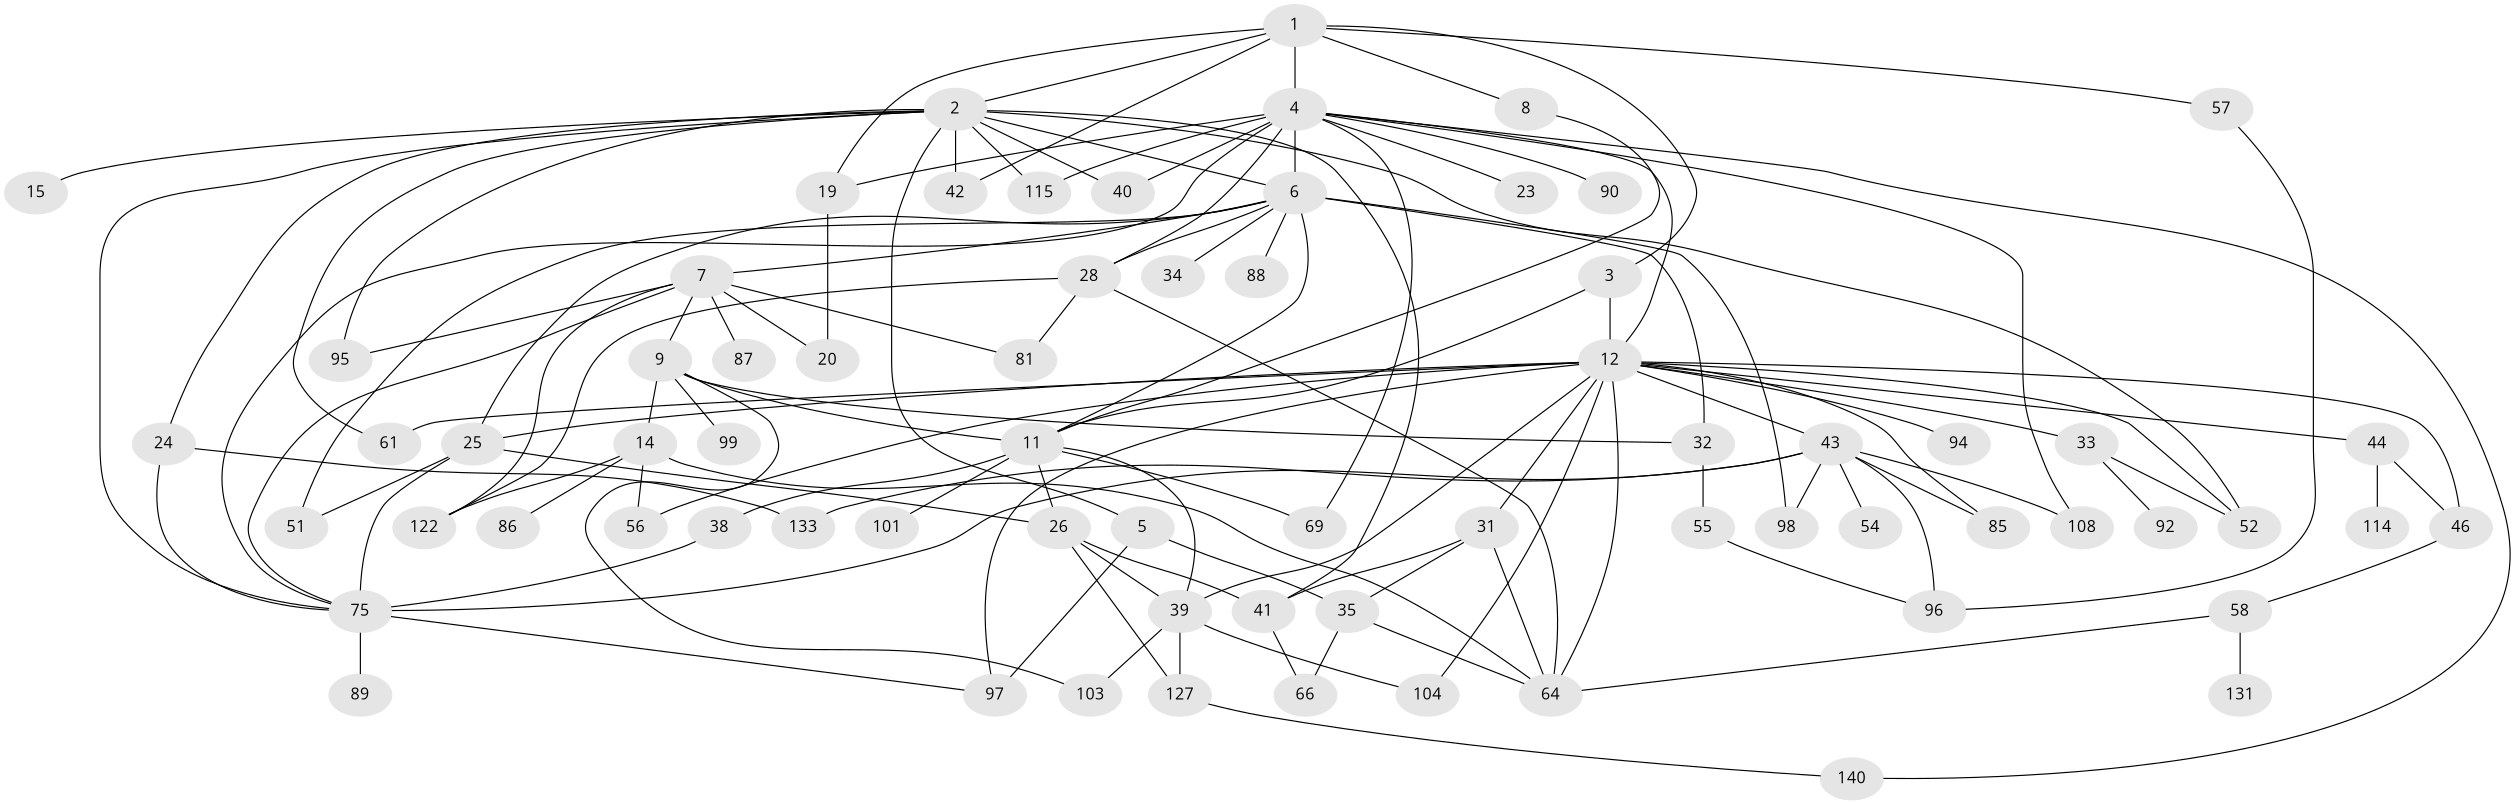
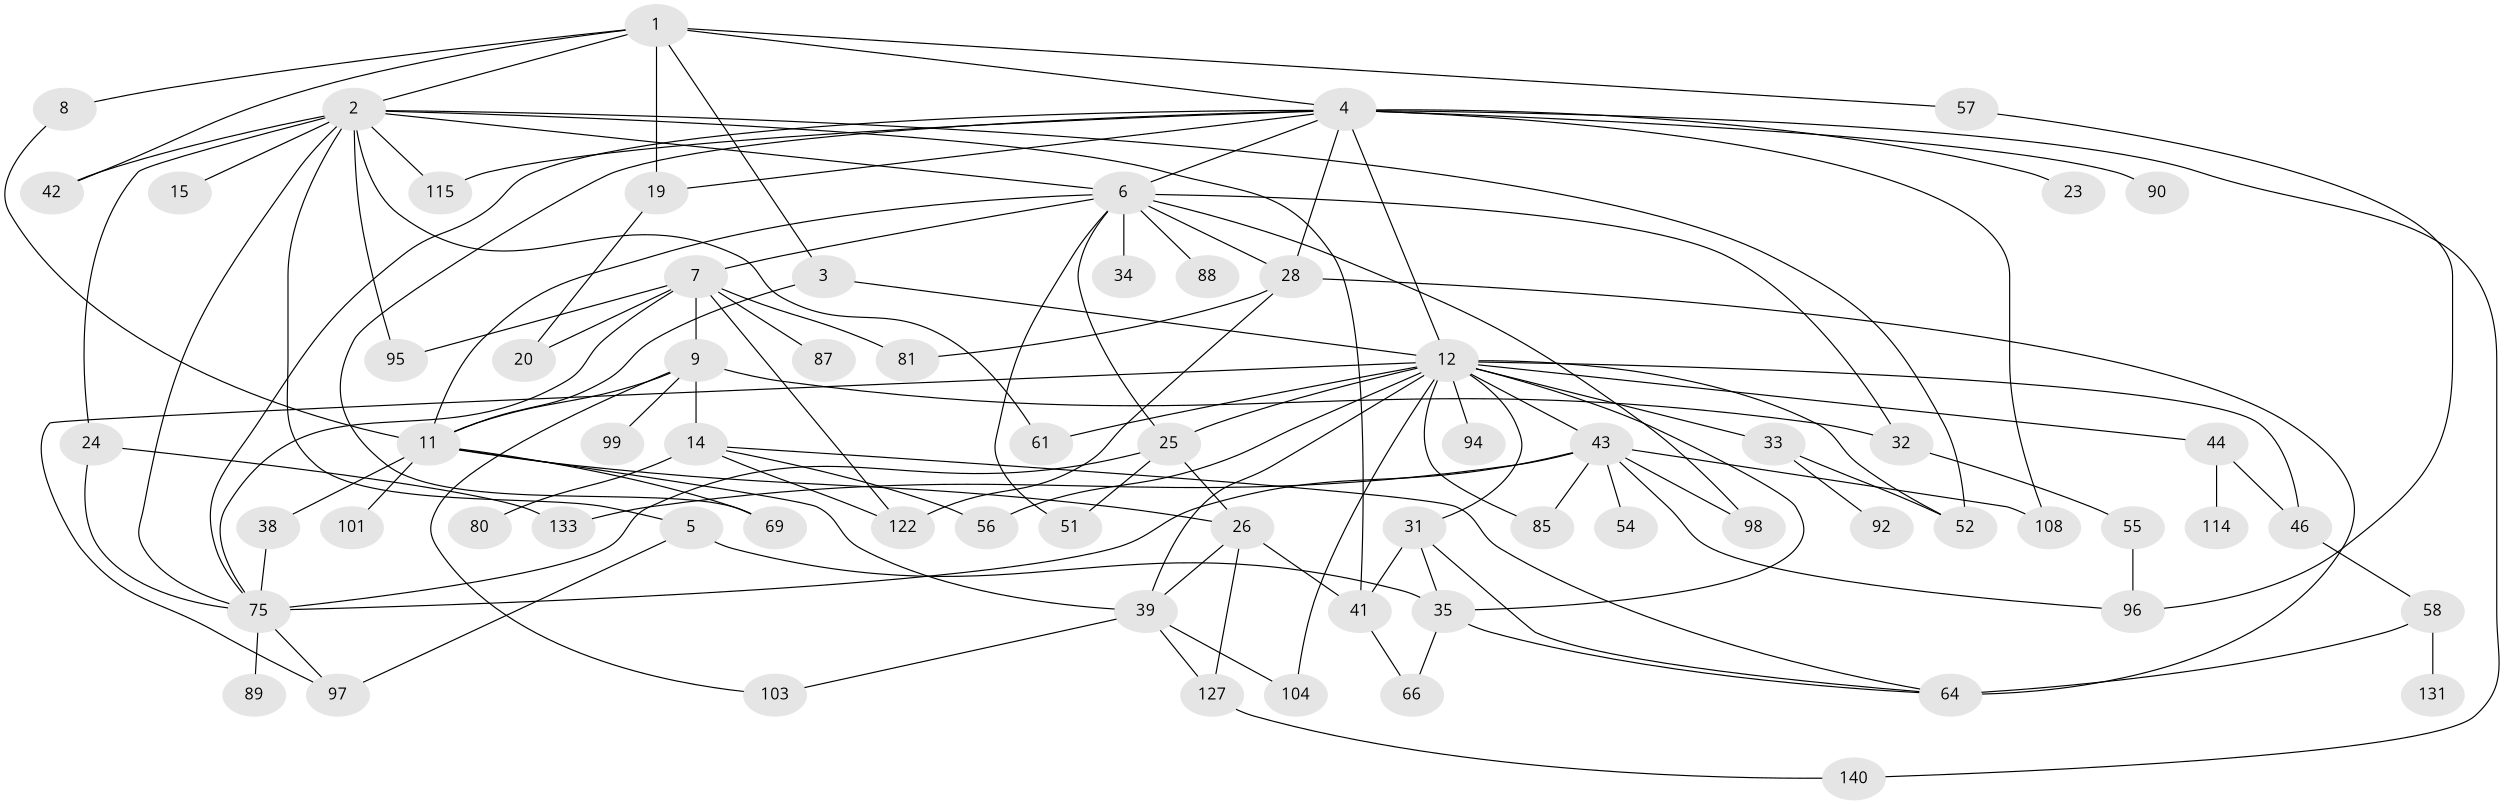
node "40": removed
node "86": label "86" -> "80"
edge "12" -- "64": now "12" -- "35"
